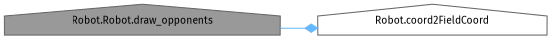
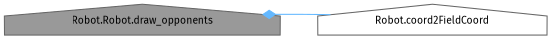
edge "Robot.Robot.draw_opponents" -> "Robot.coord2FieldCoord": reversed
